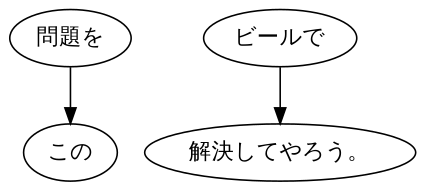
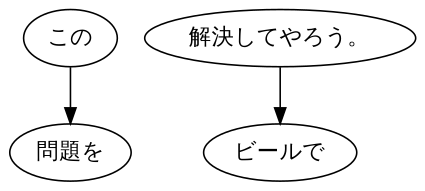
edge "問題を" -> "この": reversed
edge "ビールで" -> "解決してやろう。": reversed
